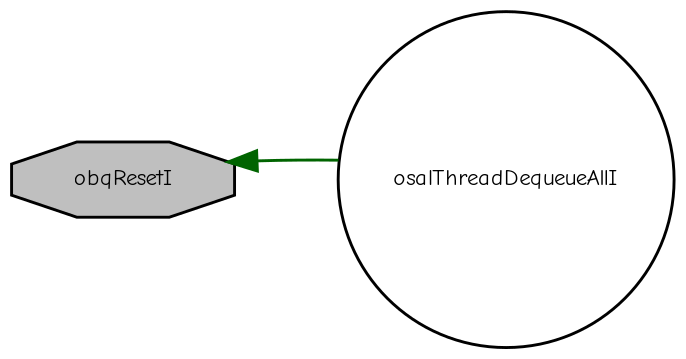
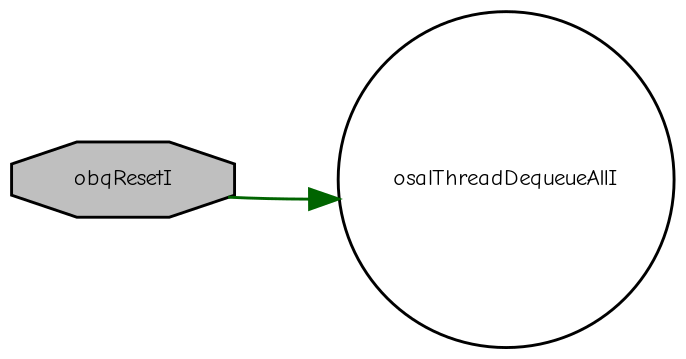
edge "osalThreadDequeueAllI" -> "obqResetI": reversed
